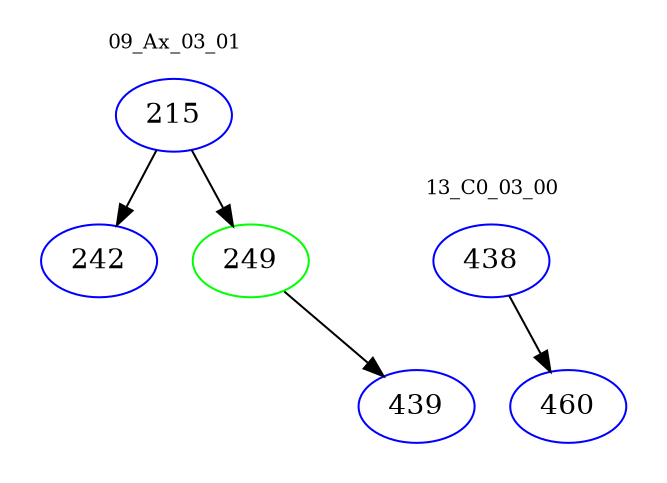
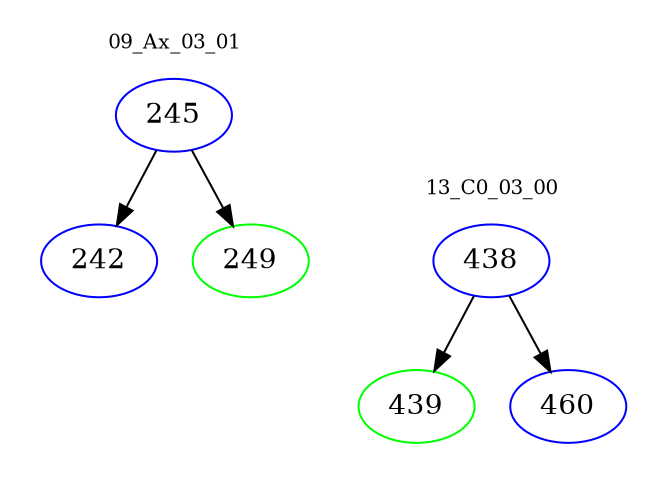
node "215": label "215" -> "245"
edge "249" -> "439": now "438" -> "439"
node "439": color blue -> green
